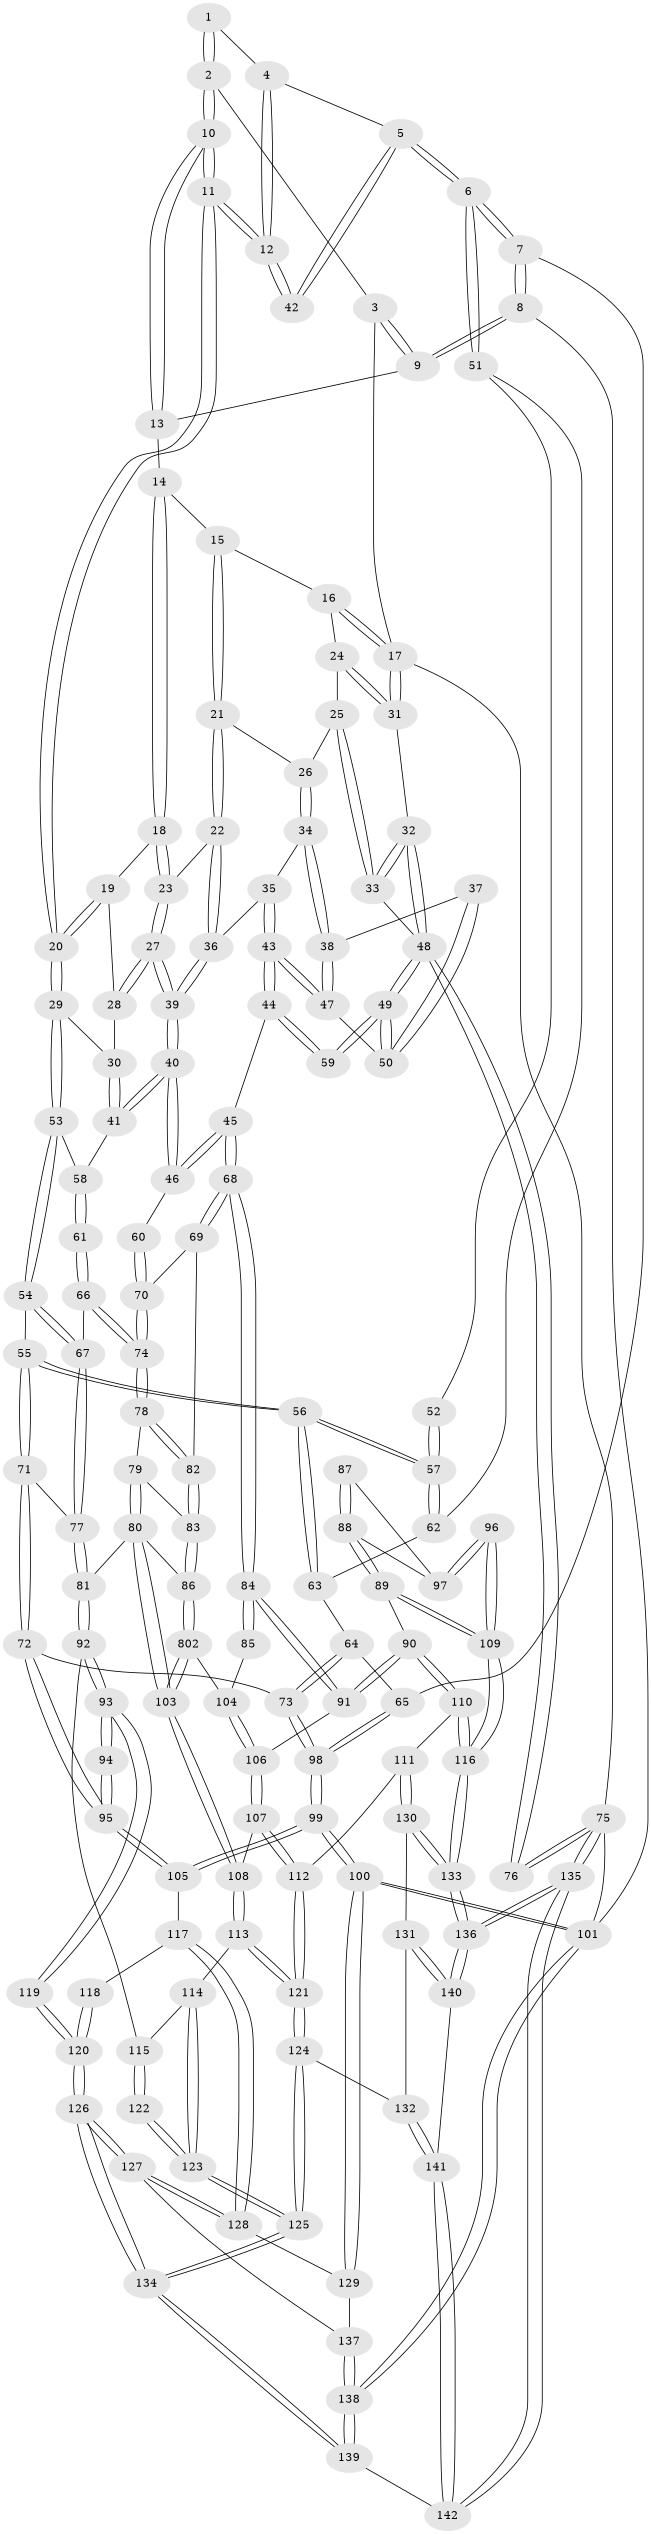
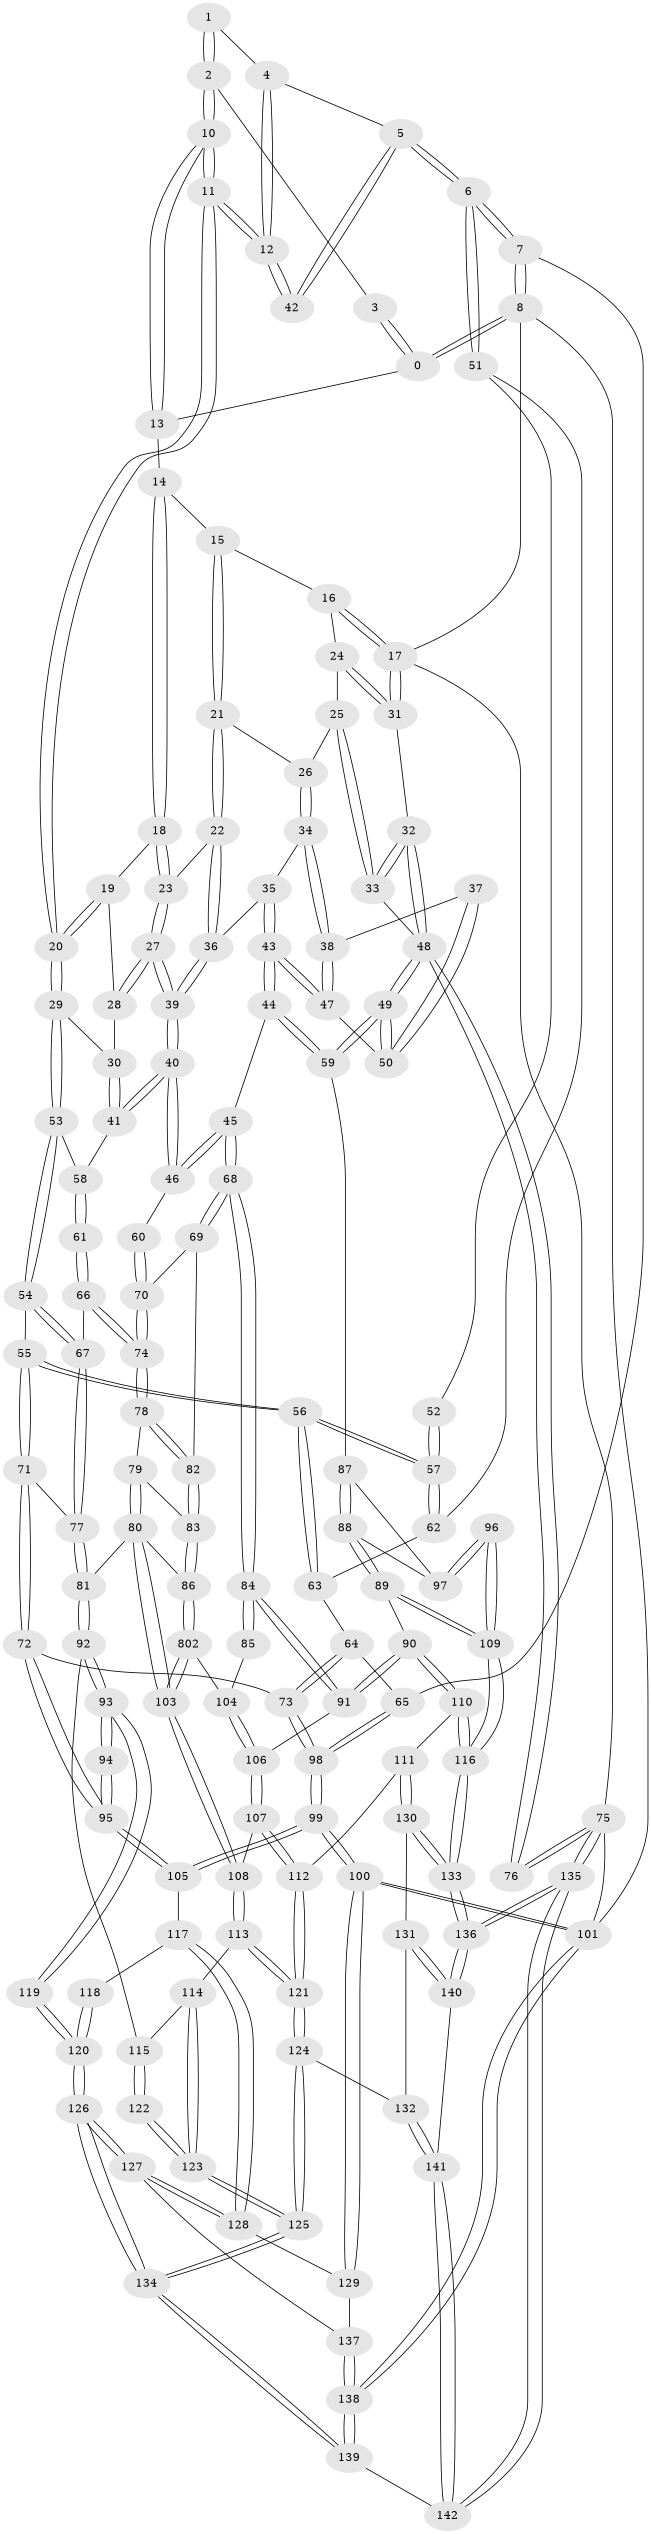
node "9": label "9" -> "0"
edge "3" -- "17": now "8" -- "17"
edge "59" -- "87": added
